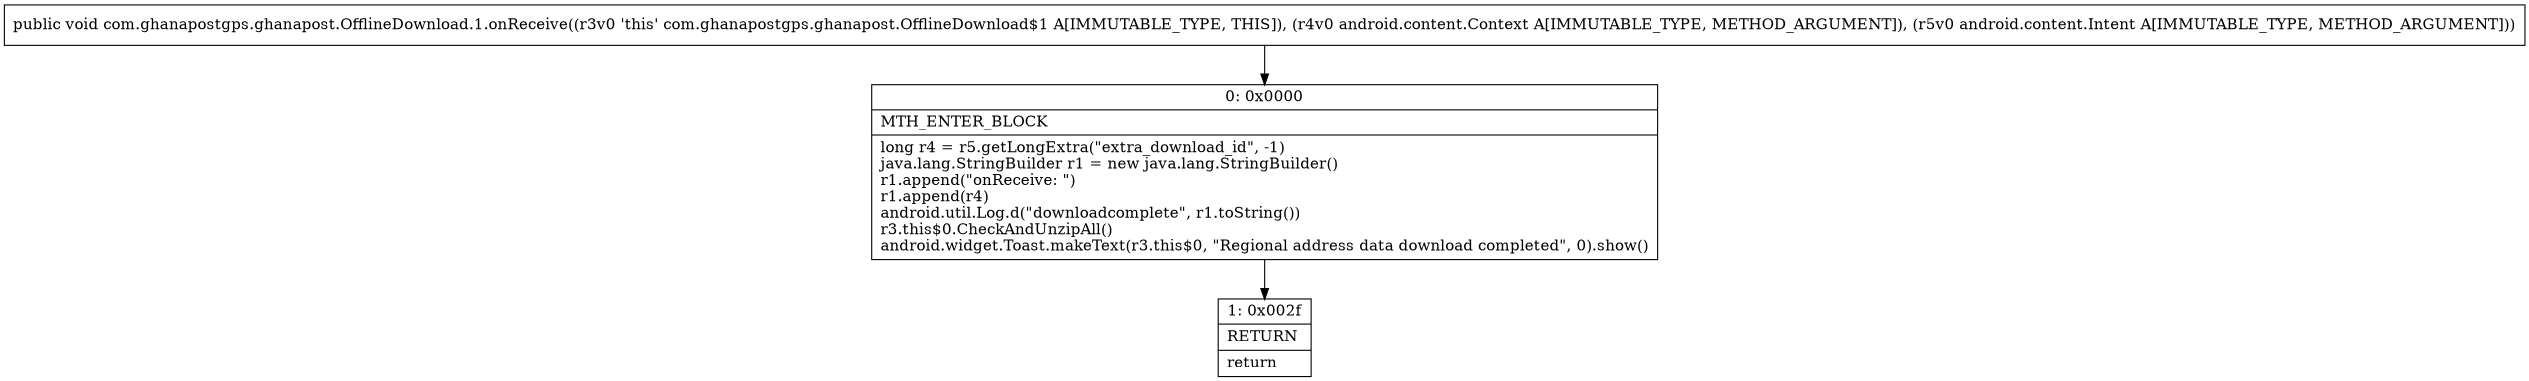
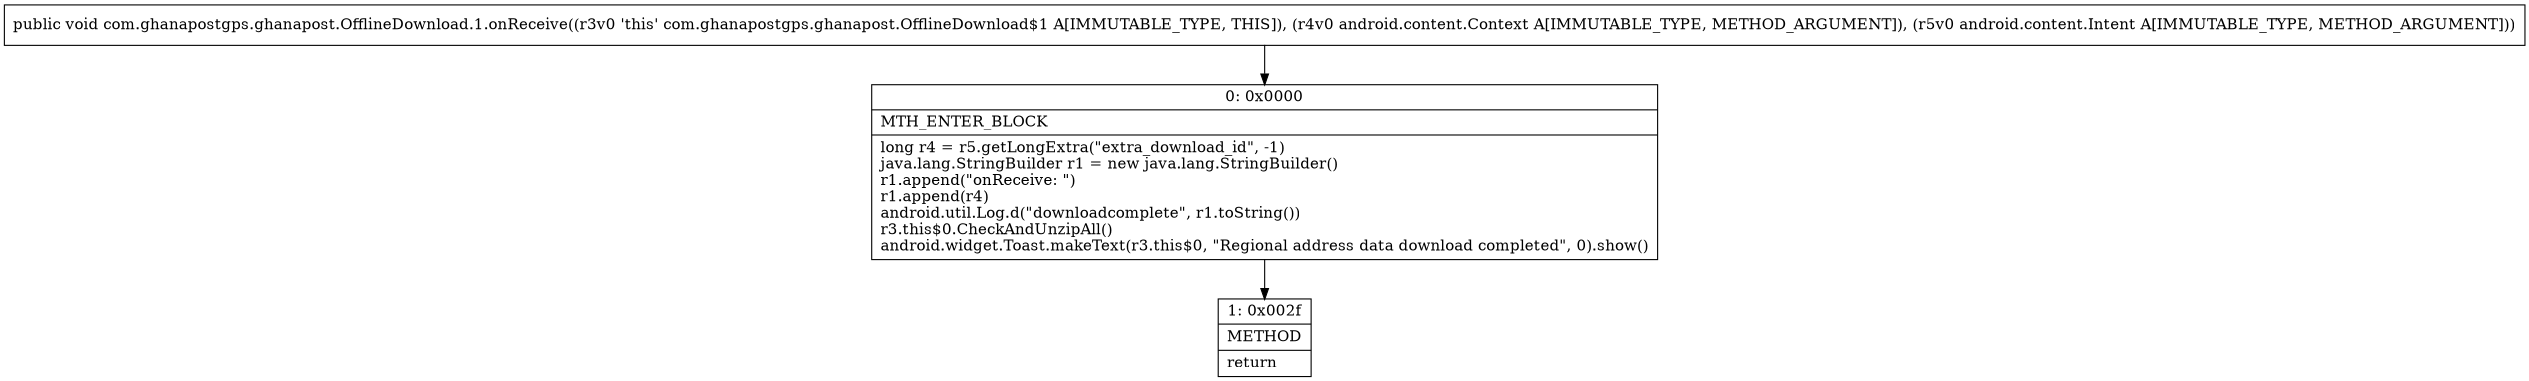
node "1: 0x002f": text "RETURN" -> "METHOD"
